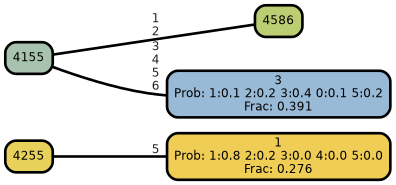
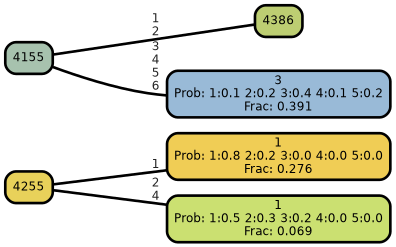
node "4586": label "4586" -> "4386"
node "3 Prob: 1:0.1 2:0.2 3:0.4 0:0.1 5:0.2 Frac: 0.391": label "3 Prob: 1:0.1 2:0.2 3:0.4 0:0.1 5:0.2 Frac: 0.391" -> "3 Prob: 1:0.1 2:0.2 3:0.4 4:0.1 5:0.2 Frac: 0.391"
edge "4255" -- "1 Prob: 1:0.8 2:0.2 3:0.0 4:0.0 5:0.0 Frac: 0.276": label " 5" -> " 1"
node "1 Prob: 1:0.5 2:0.3 3:0.2 4:0.0 5:0.0 Frac: 0.069": added
